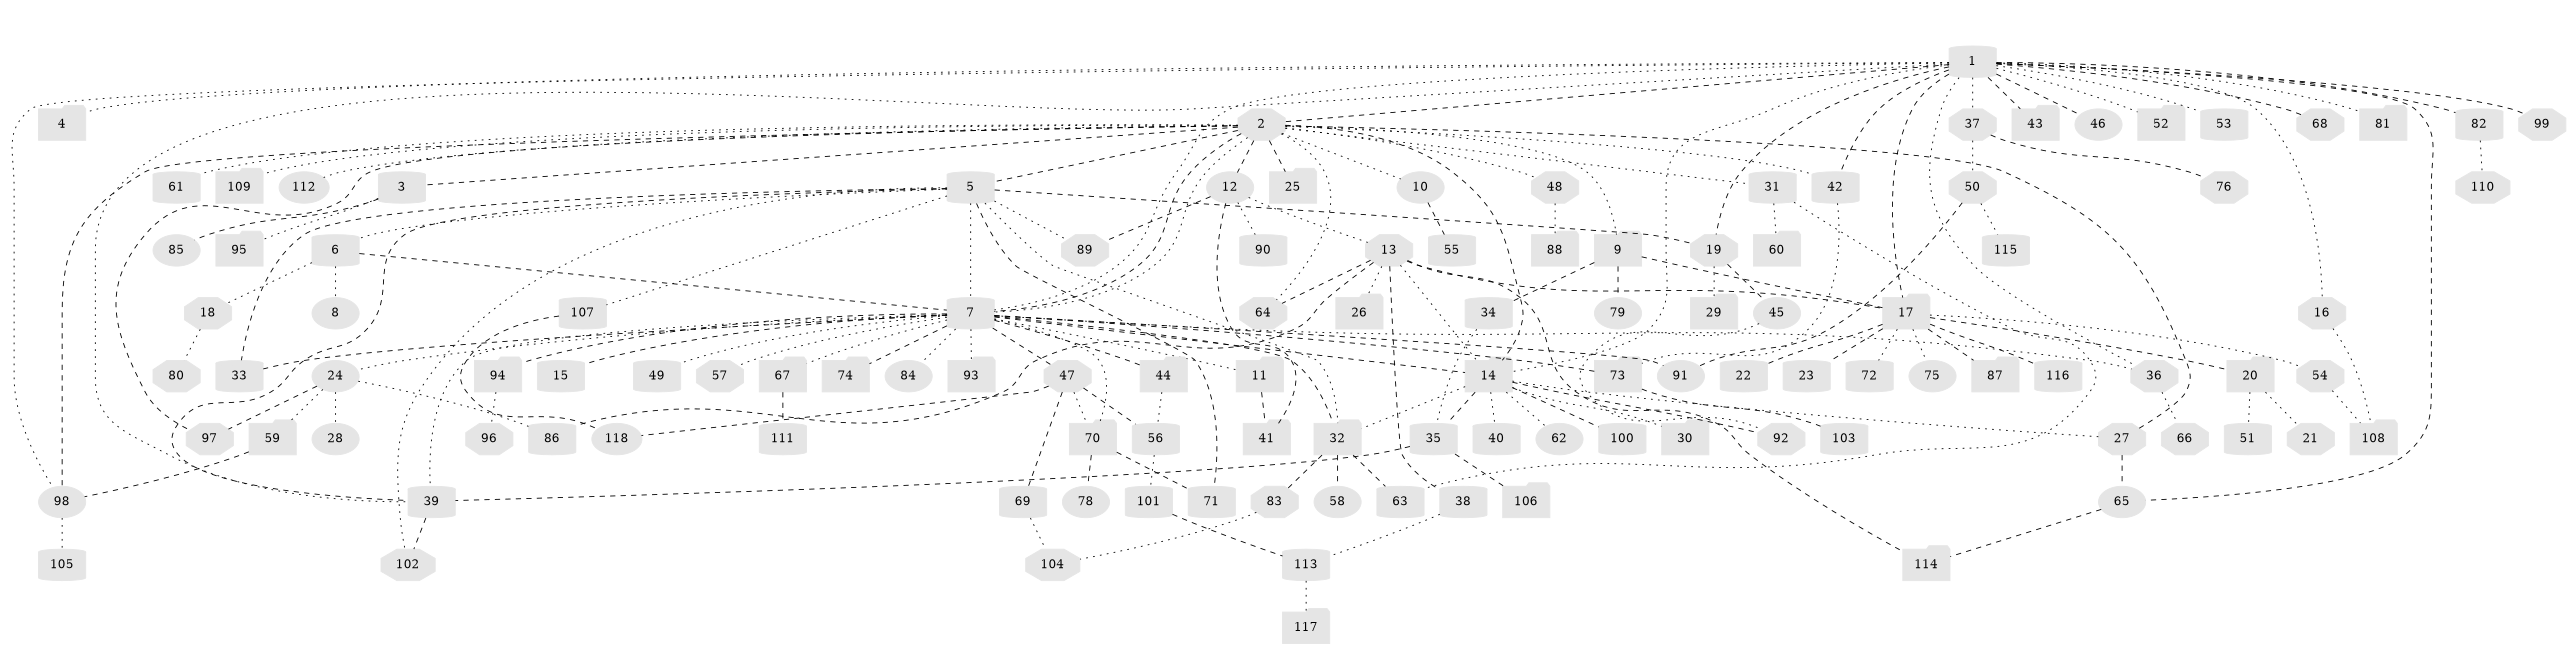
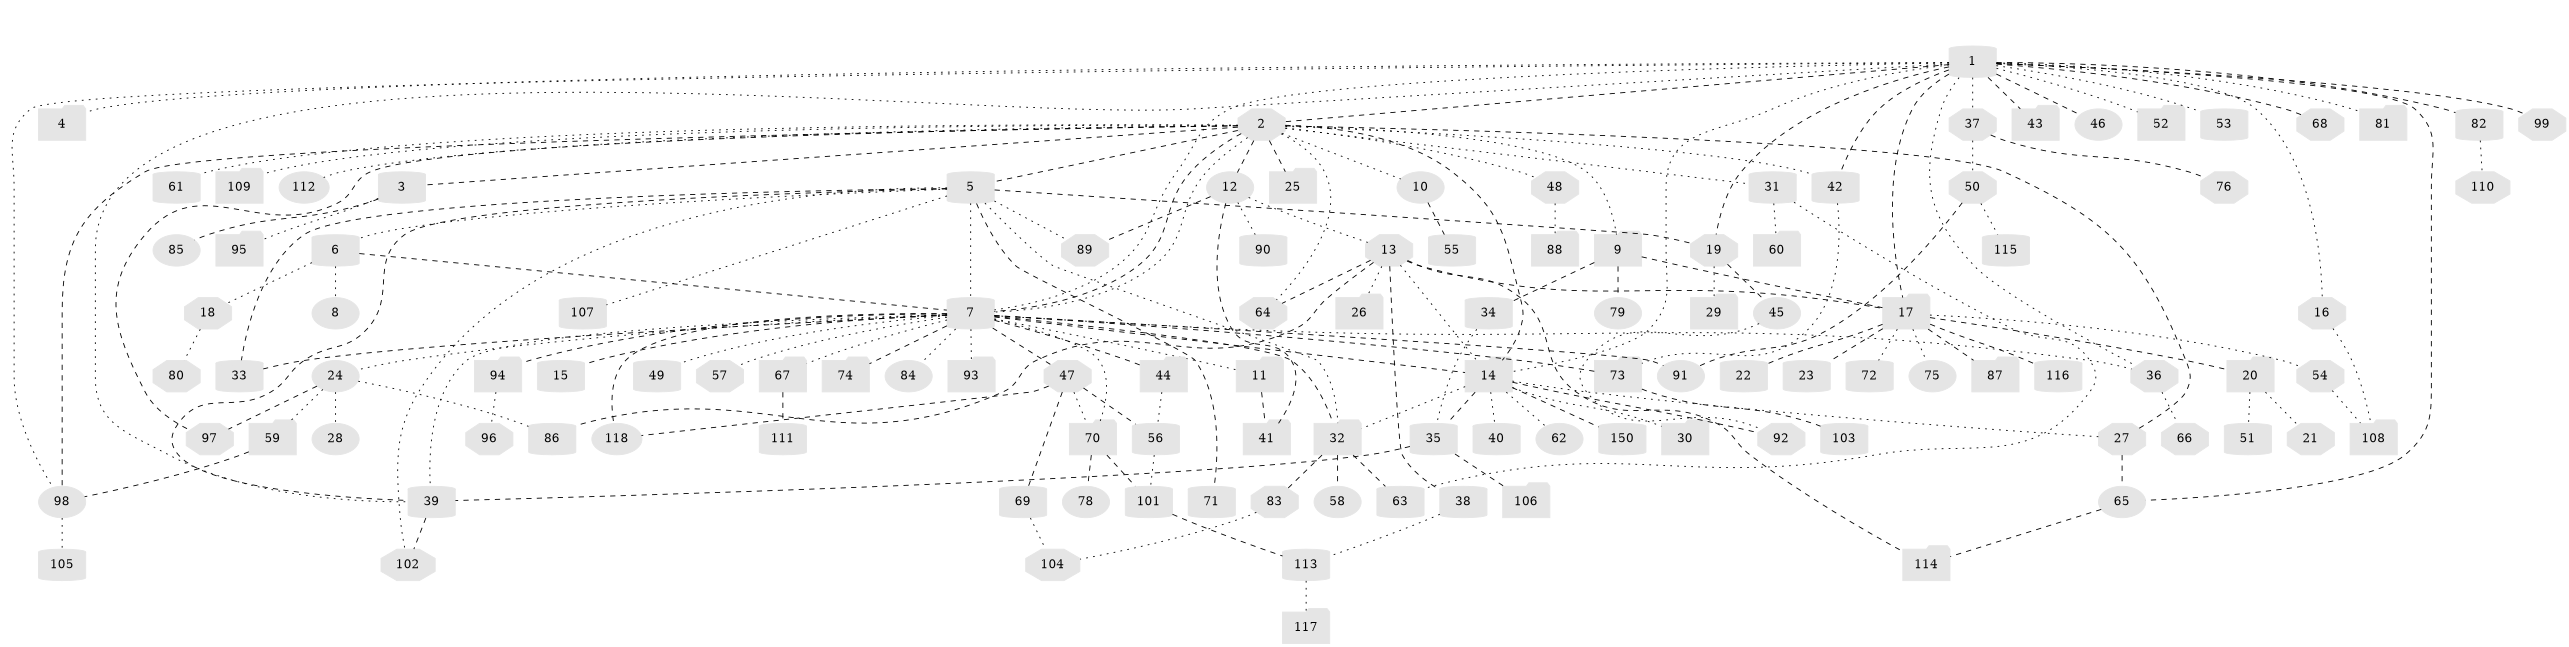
edge "107" -- "118": now "7" -- "118"
node "100": label "100" -> "150"
edge "70" -- "71": now "70" -- "101"
